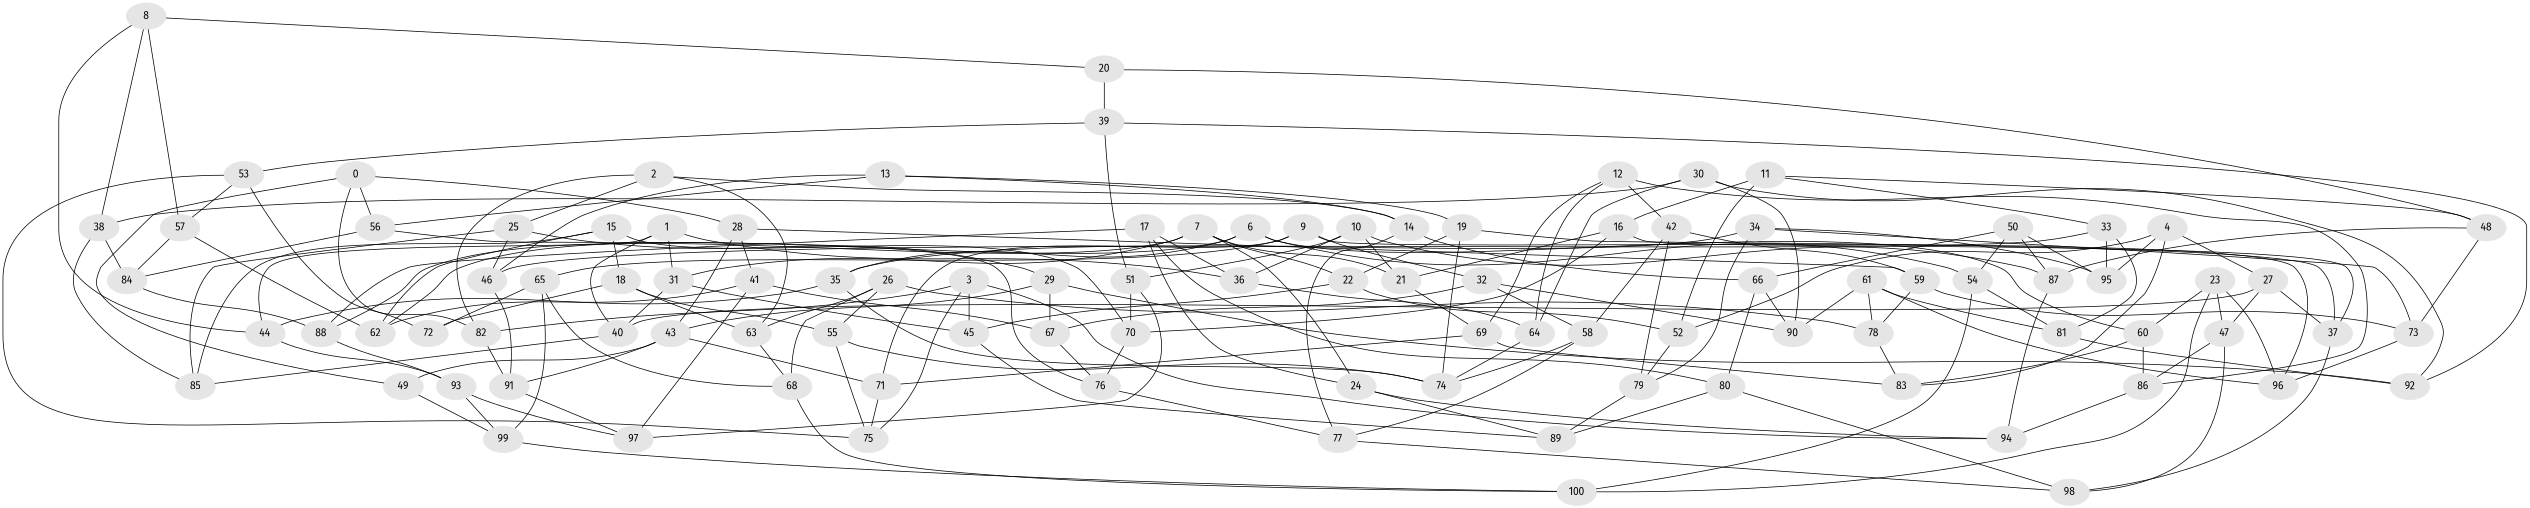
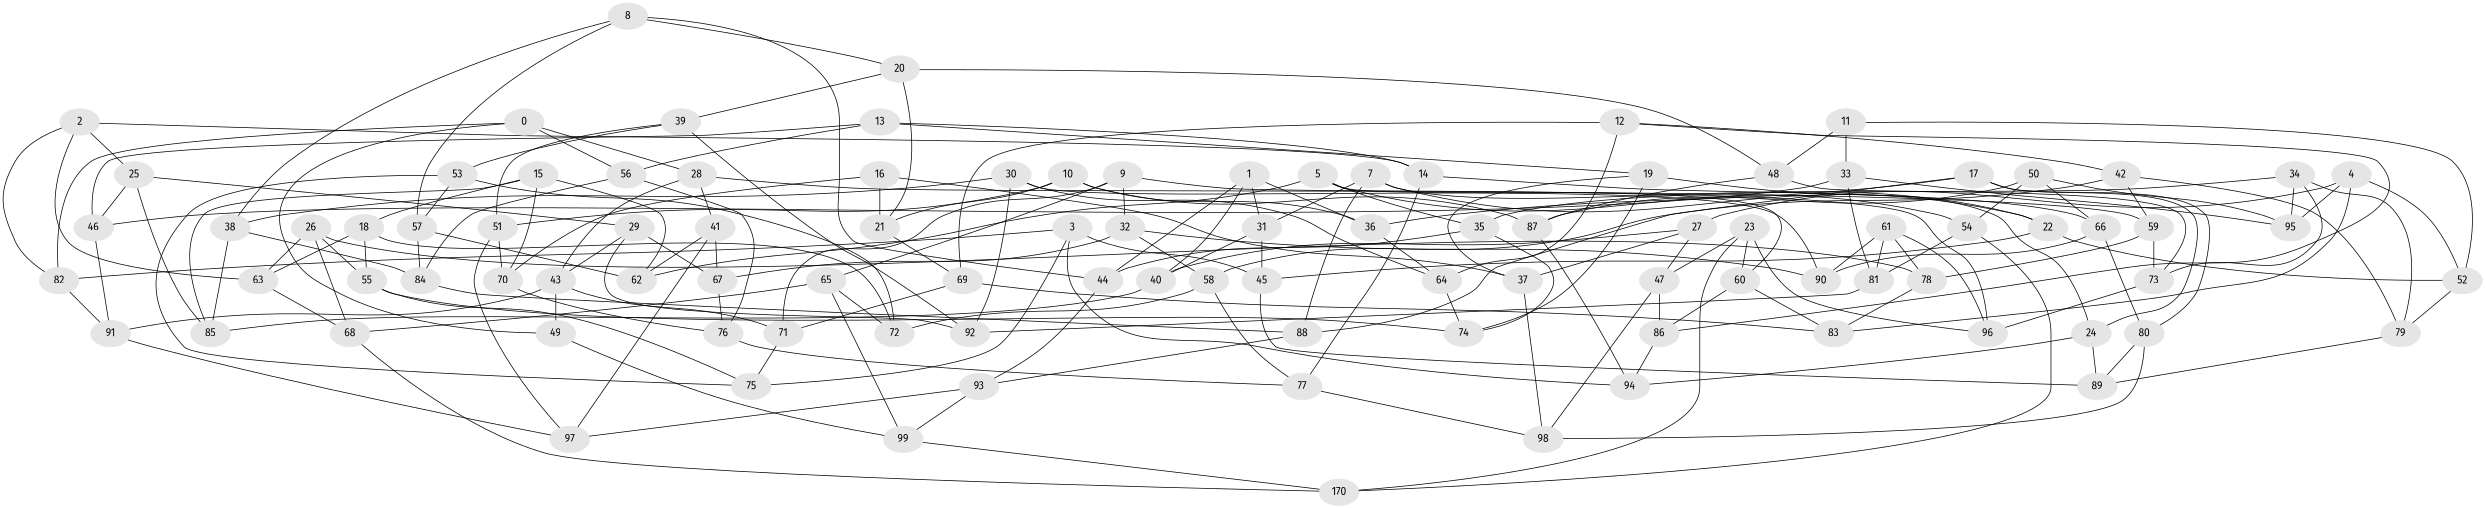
edge "11" -- "16": removed
node "6": label "6" -> "5"
edge "7" -- "21": now "20" -- "21"
edge "58" -- "74": now "58" -- "72"
node "100": label "100" -> "170"
